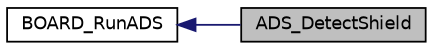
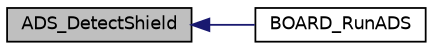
edge "ADS_DetectShield" -> "BOARD_RunADS": reversed
